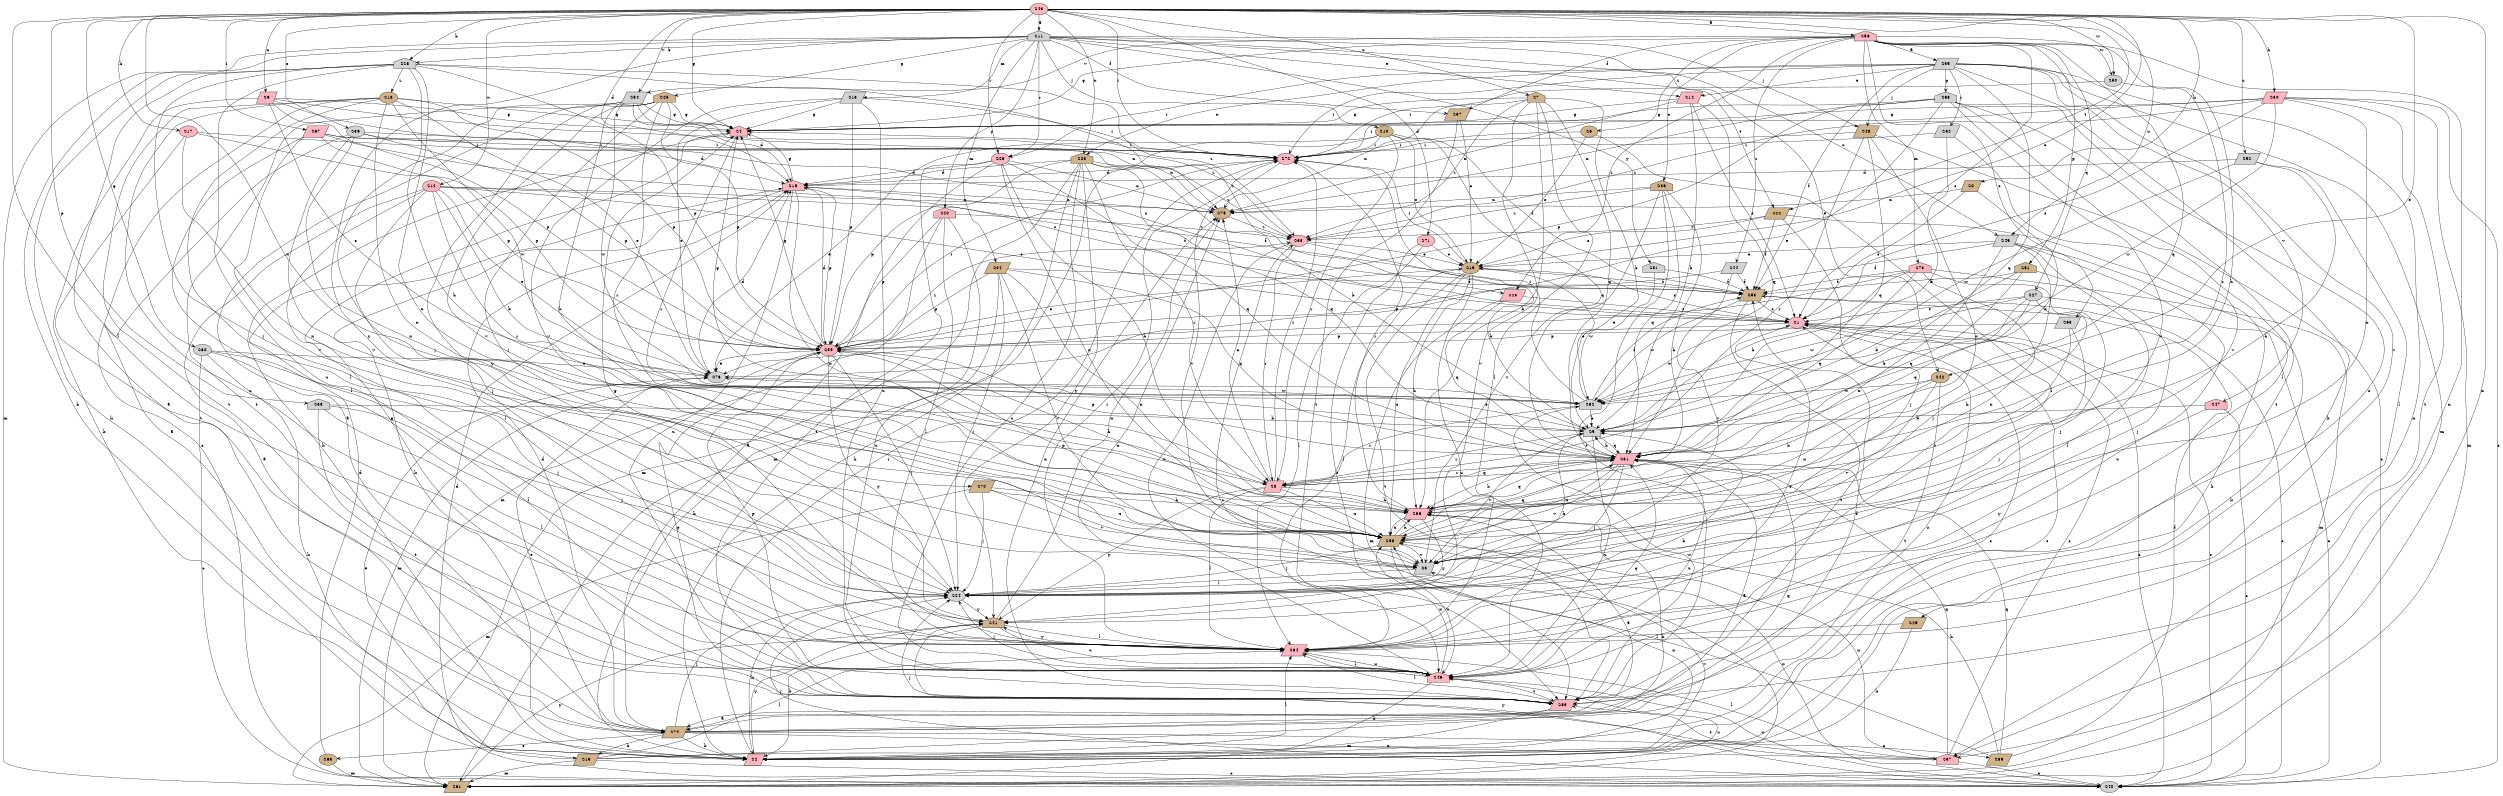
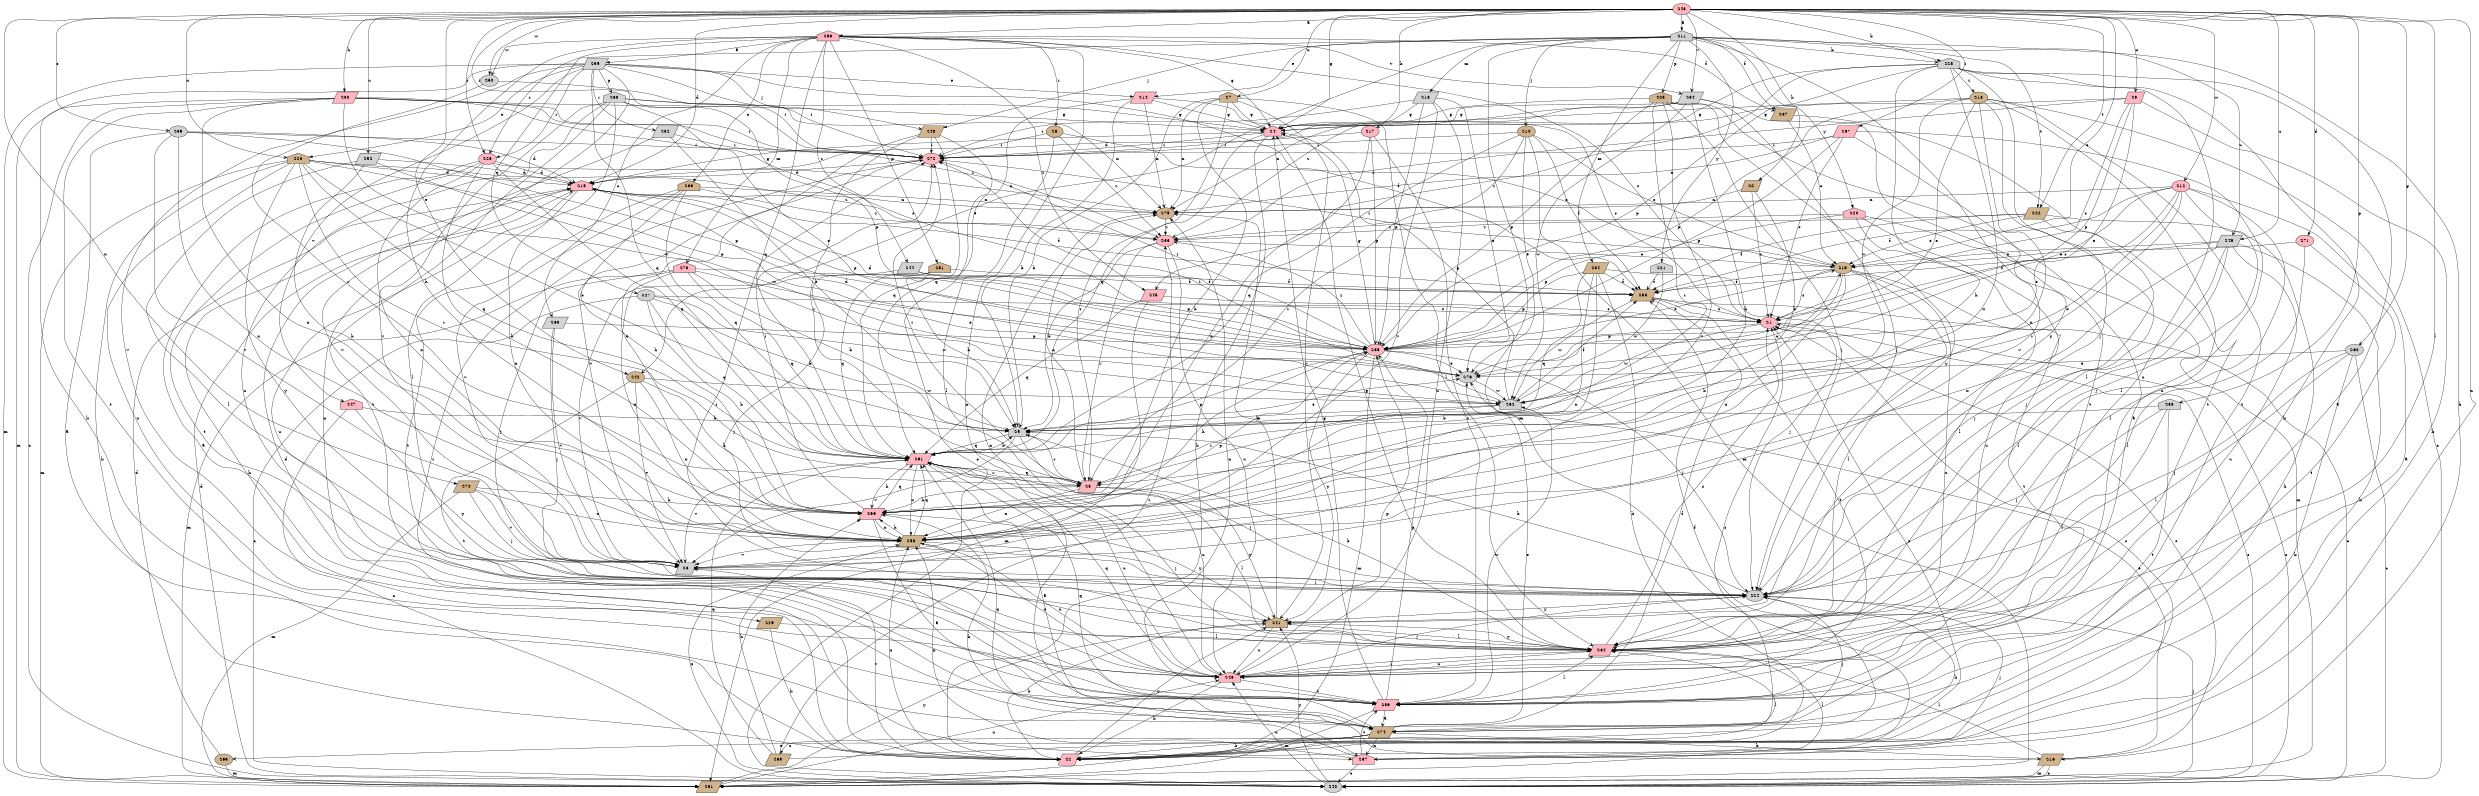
edge "S7" -> "S33": now "S6" -> "S33"
edge "S10" -> "S19": arrowhead normal -> vee
node "S81": label "S81" -> "S21"
node "S31": label "S31" -> "S91"
